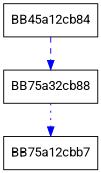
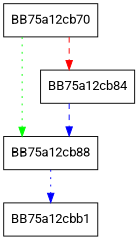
node "BB75a12cb70": added
node "BB45a12cb84": label "BB45a12cb84" -> "BB75a12cb84"
node "BB75a32cb88": label "BB75a32cb88" -> "BB75a12cb88"
node "BB75a12cbb7": label "BB75a12cbb7" -> "BB75a12cbb1"
